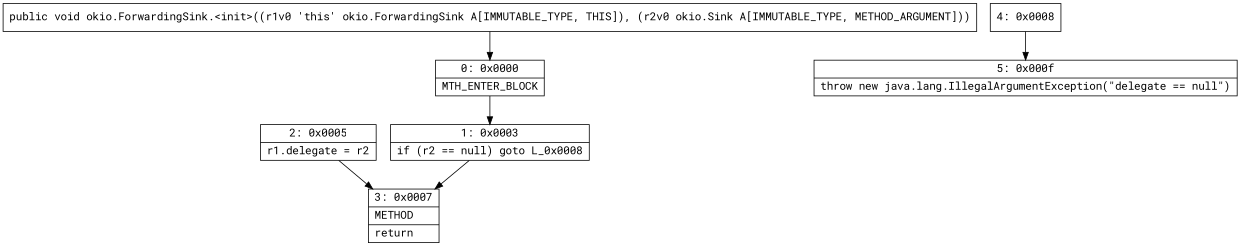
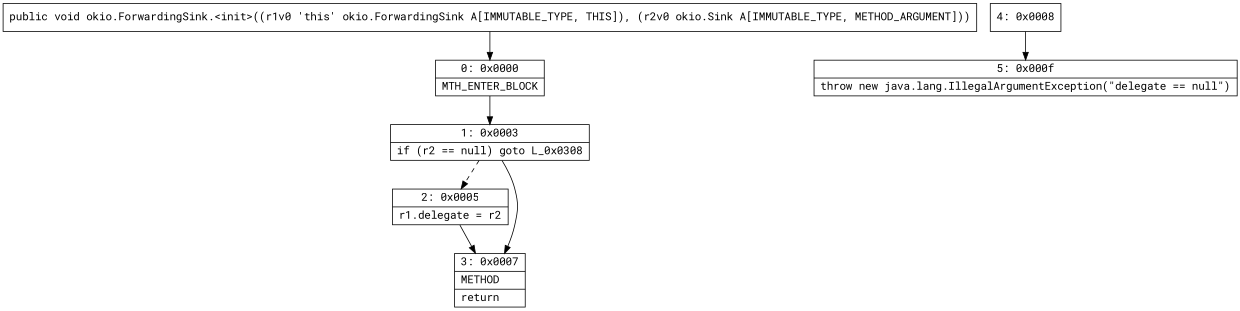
node "1: 0x0003": text "if (r2 == null) goto L_0x0008" -> "if (r2 == null) goto L_0x0308"
edge "1: 0x0003" -> "2: 0x0005": added
